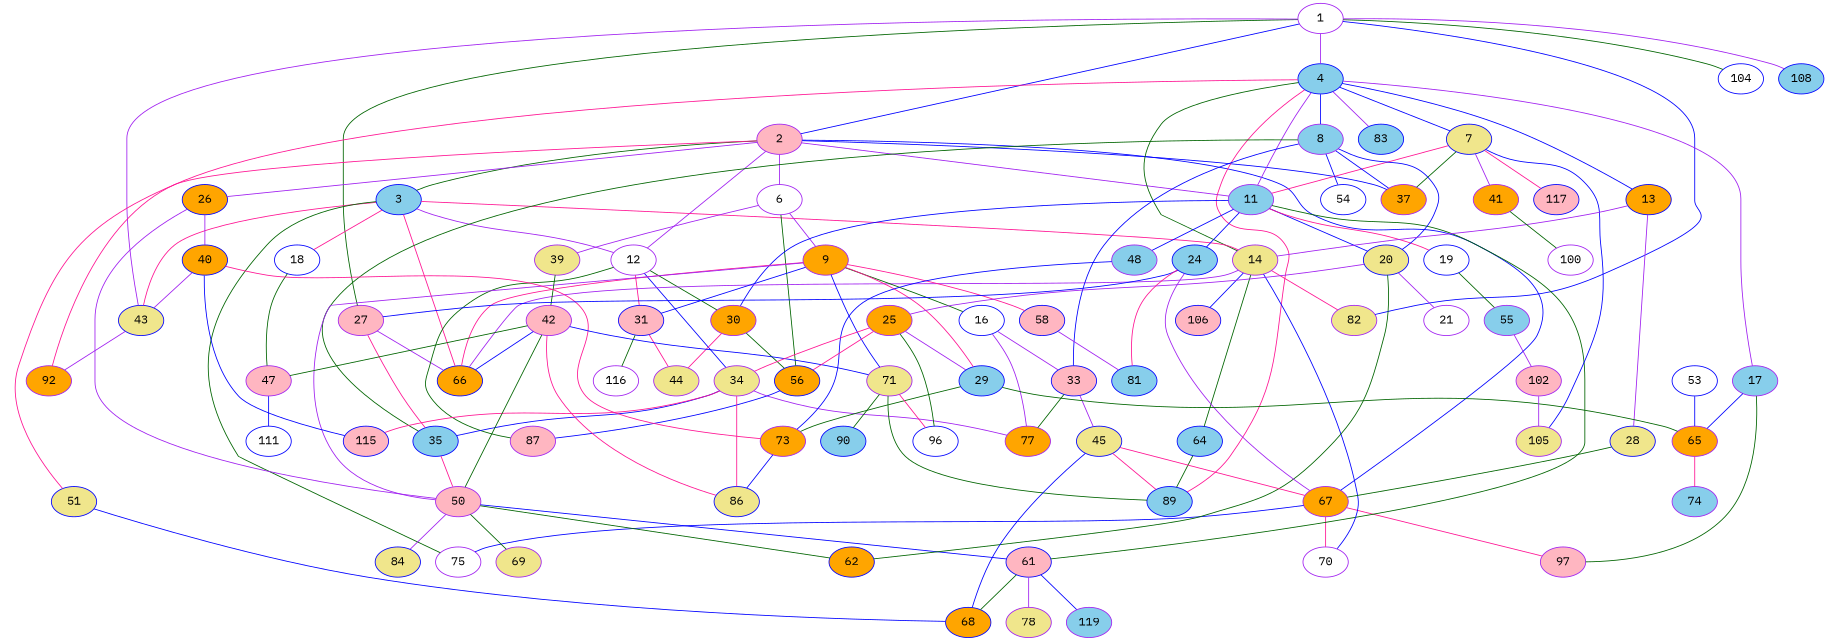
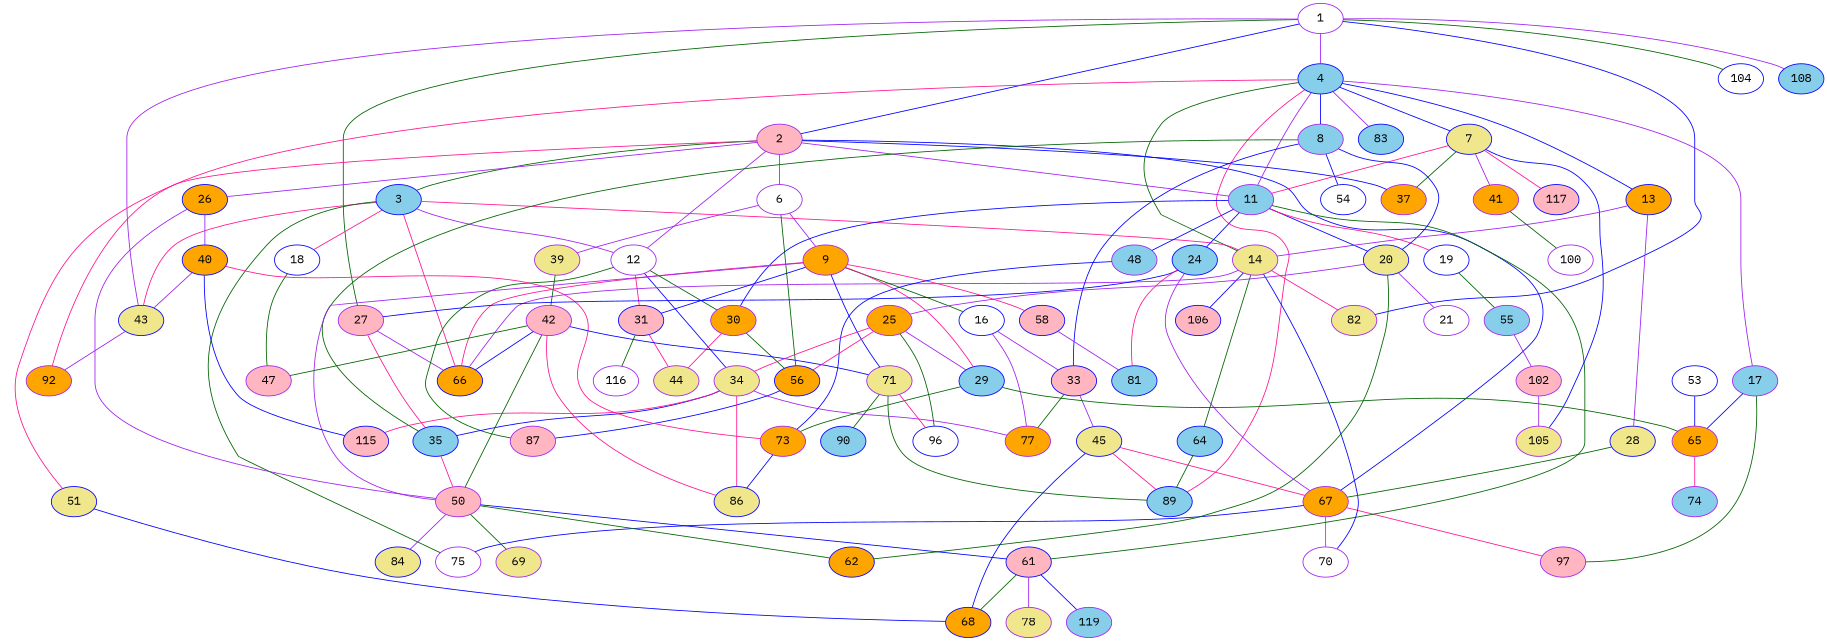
edge "8" -- "37": removed
node "111": removed
